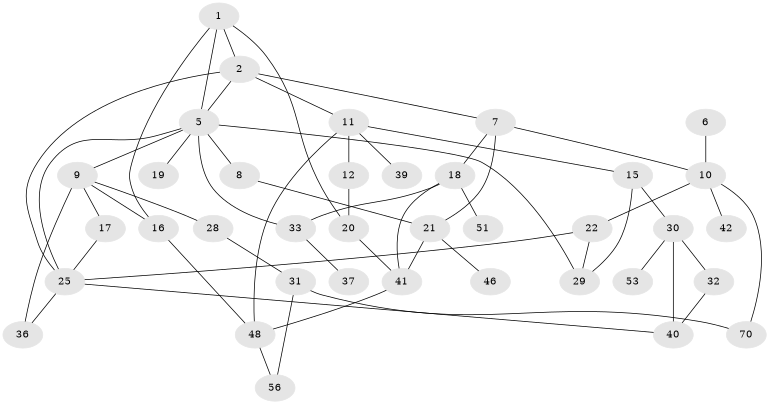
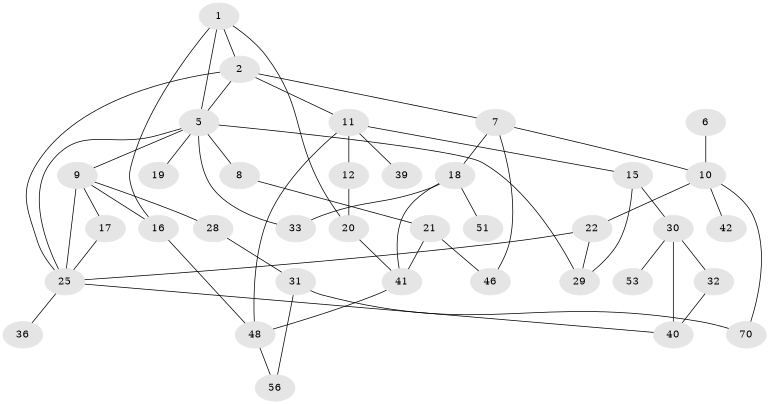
edge "7" -- "21": now "7" -- "46"
edge "9" -- "36": now "9" -- "25"
node "37": removed
